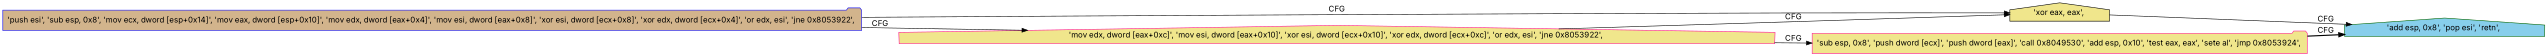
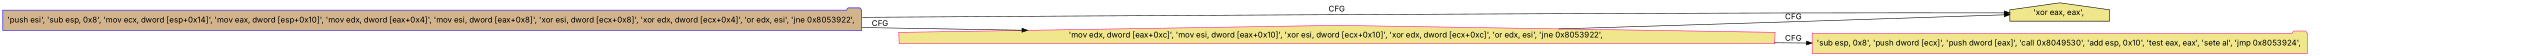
node "'add esp, 0x8', 'pop esi', 'retn',": removed
